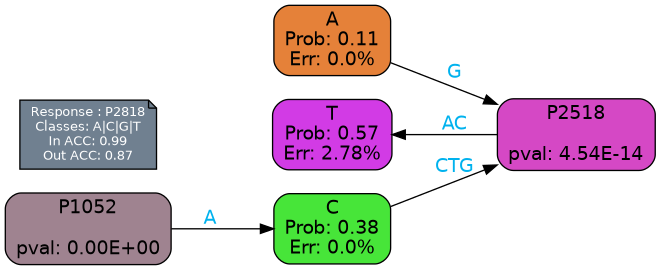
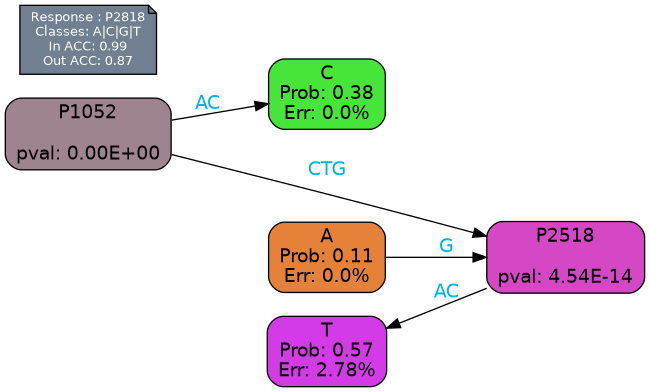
edge "C Prob: 0.38 Err: 0.0%" -> "P2518 pval: 4.54E-14": now "P1052 pval: 0.00E+00" -> "P2518 pval: 4.54E-14"
edge "P1052 pval: 0.00E+00" -> "C Prob: 0.38 Err: 0.0%": label "A" -> "AC"
